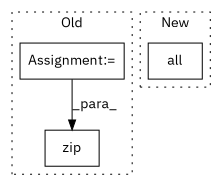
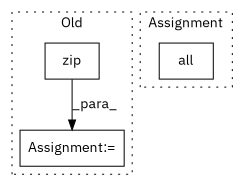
cluster "New": label "New" -> "Assignment"
edge "Assignment:=" -> "zip": reversed
